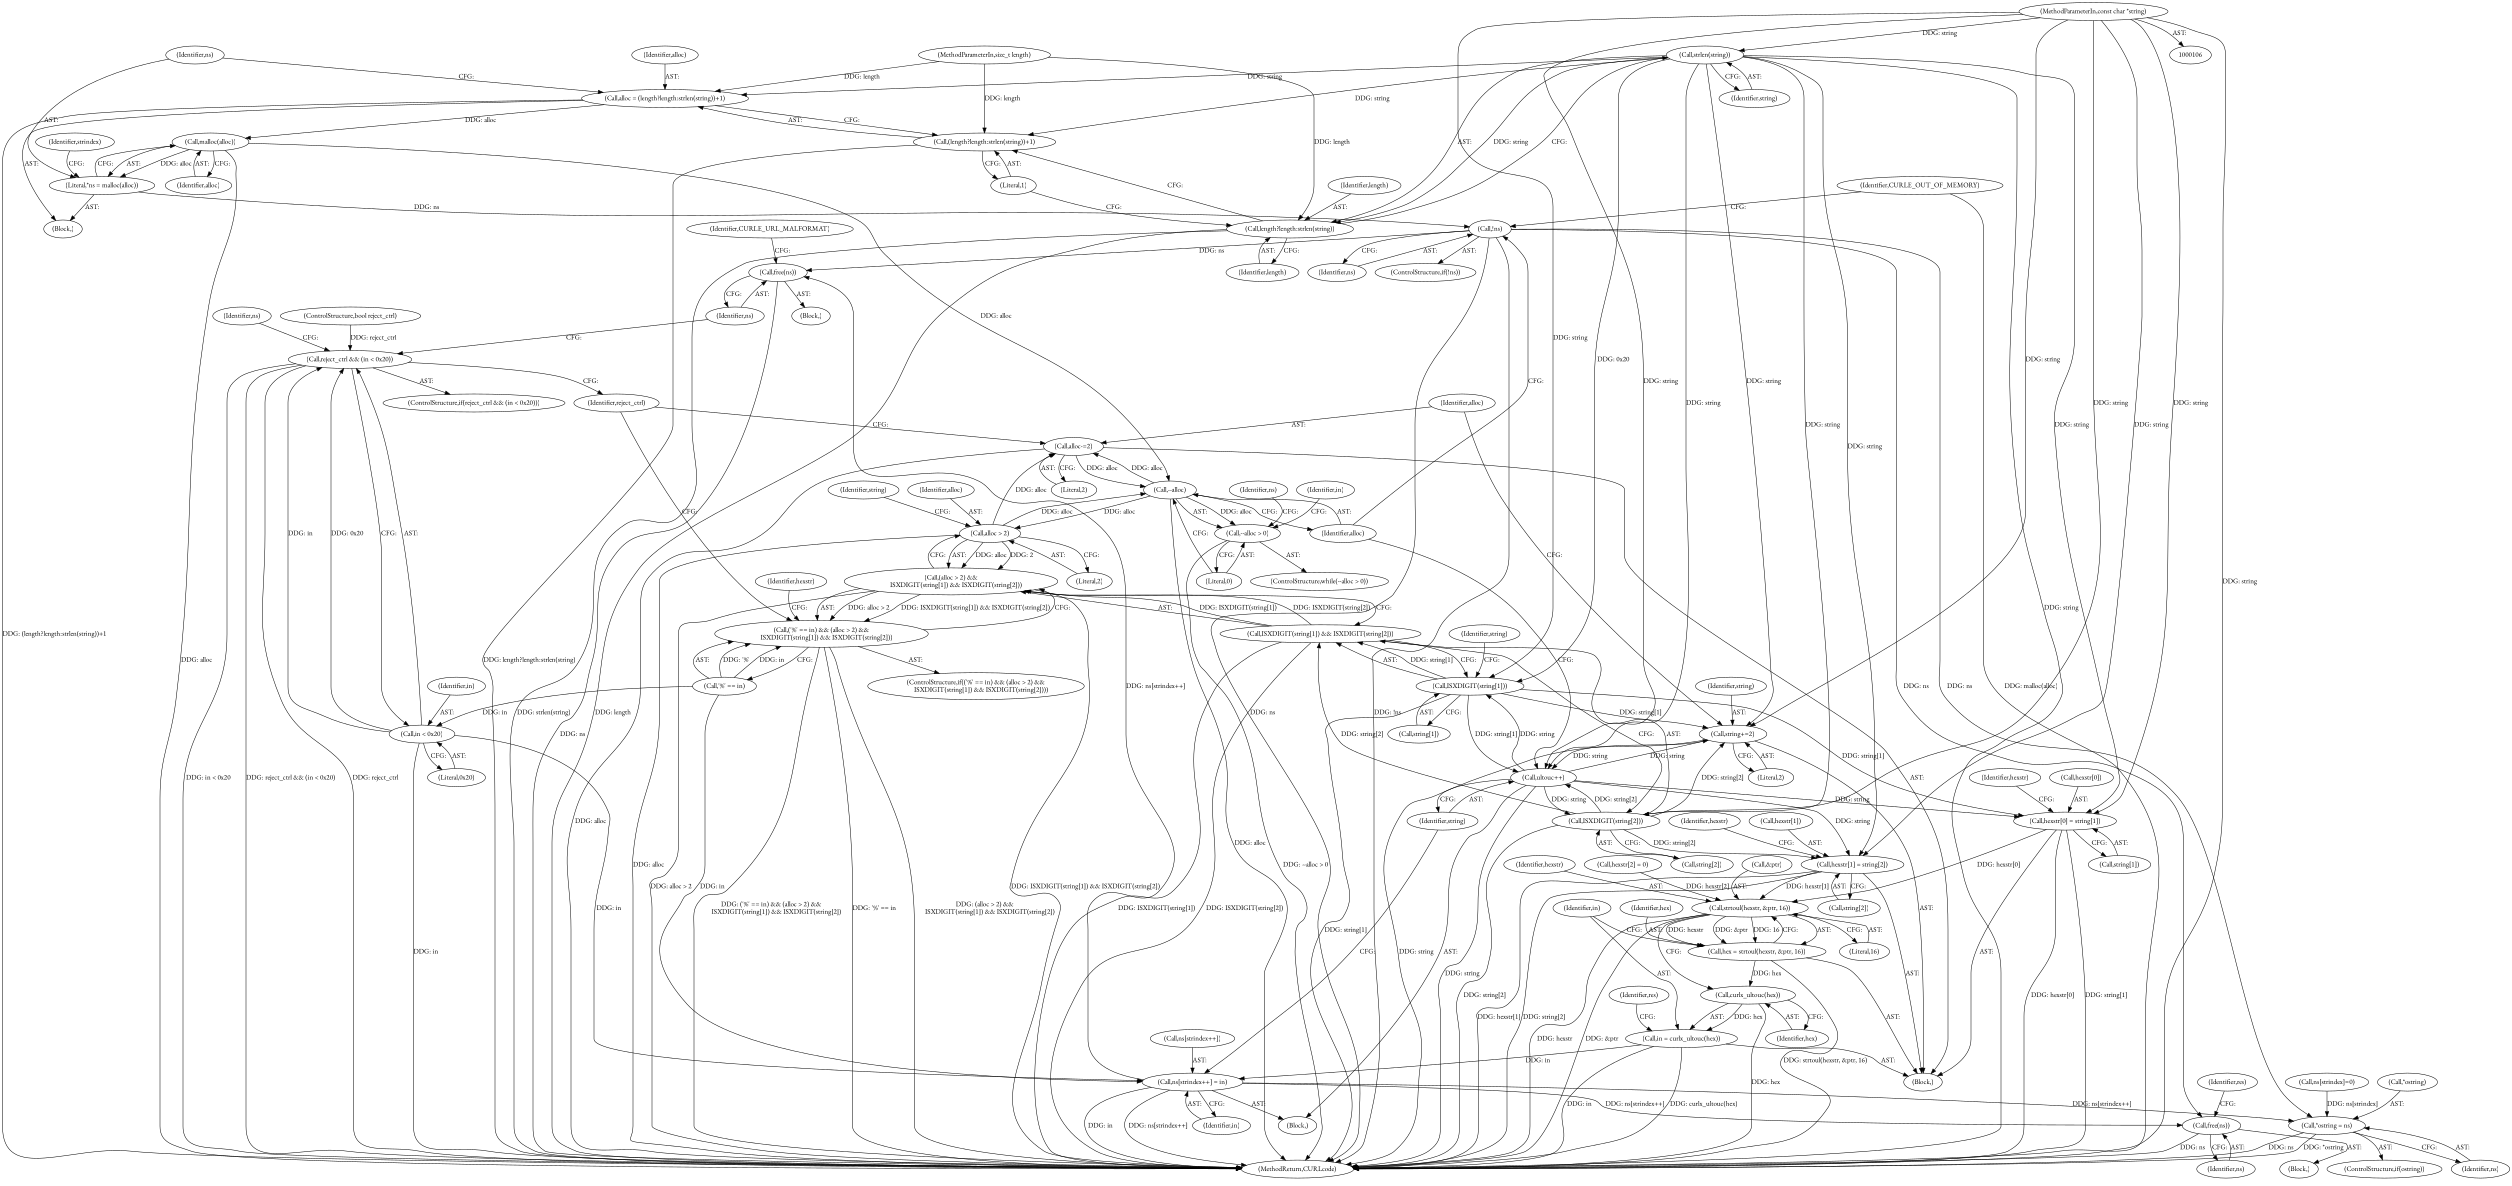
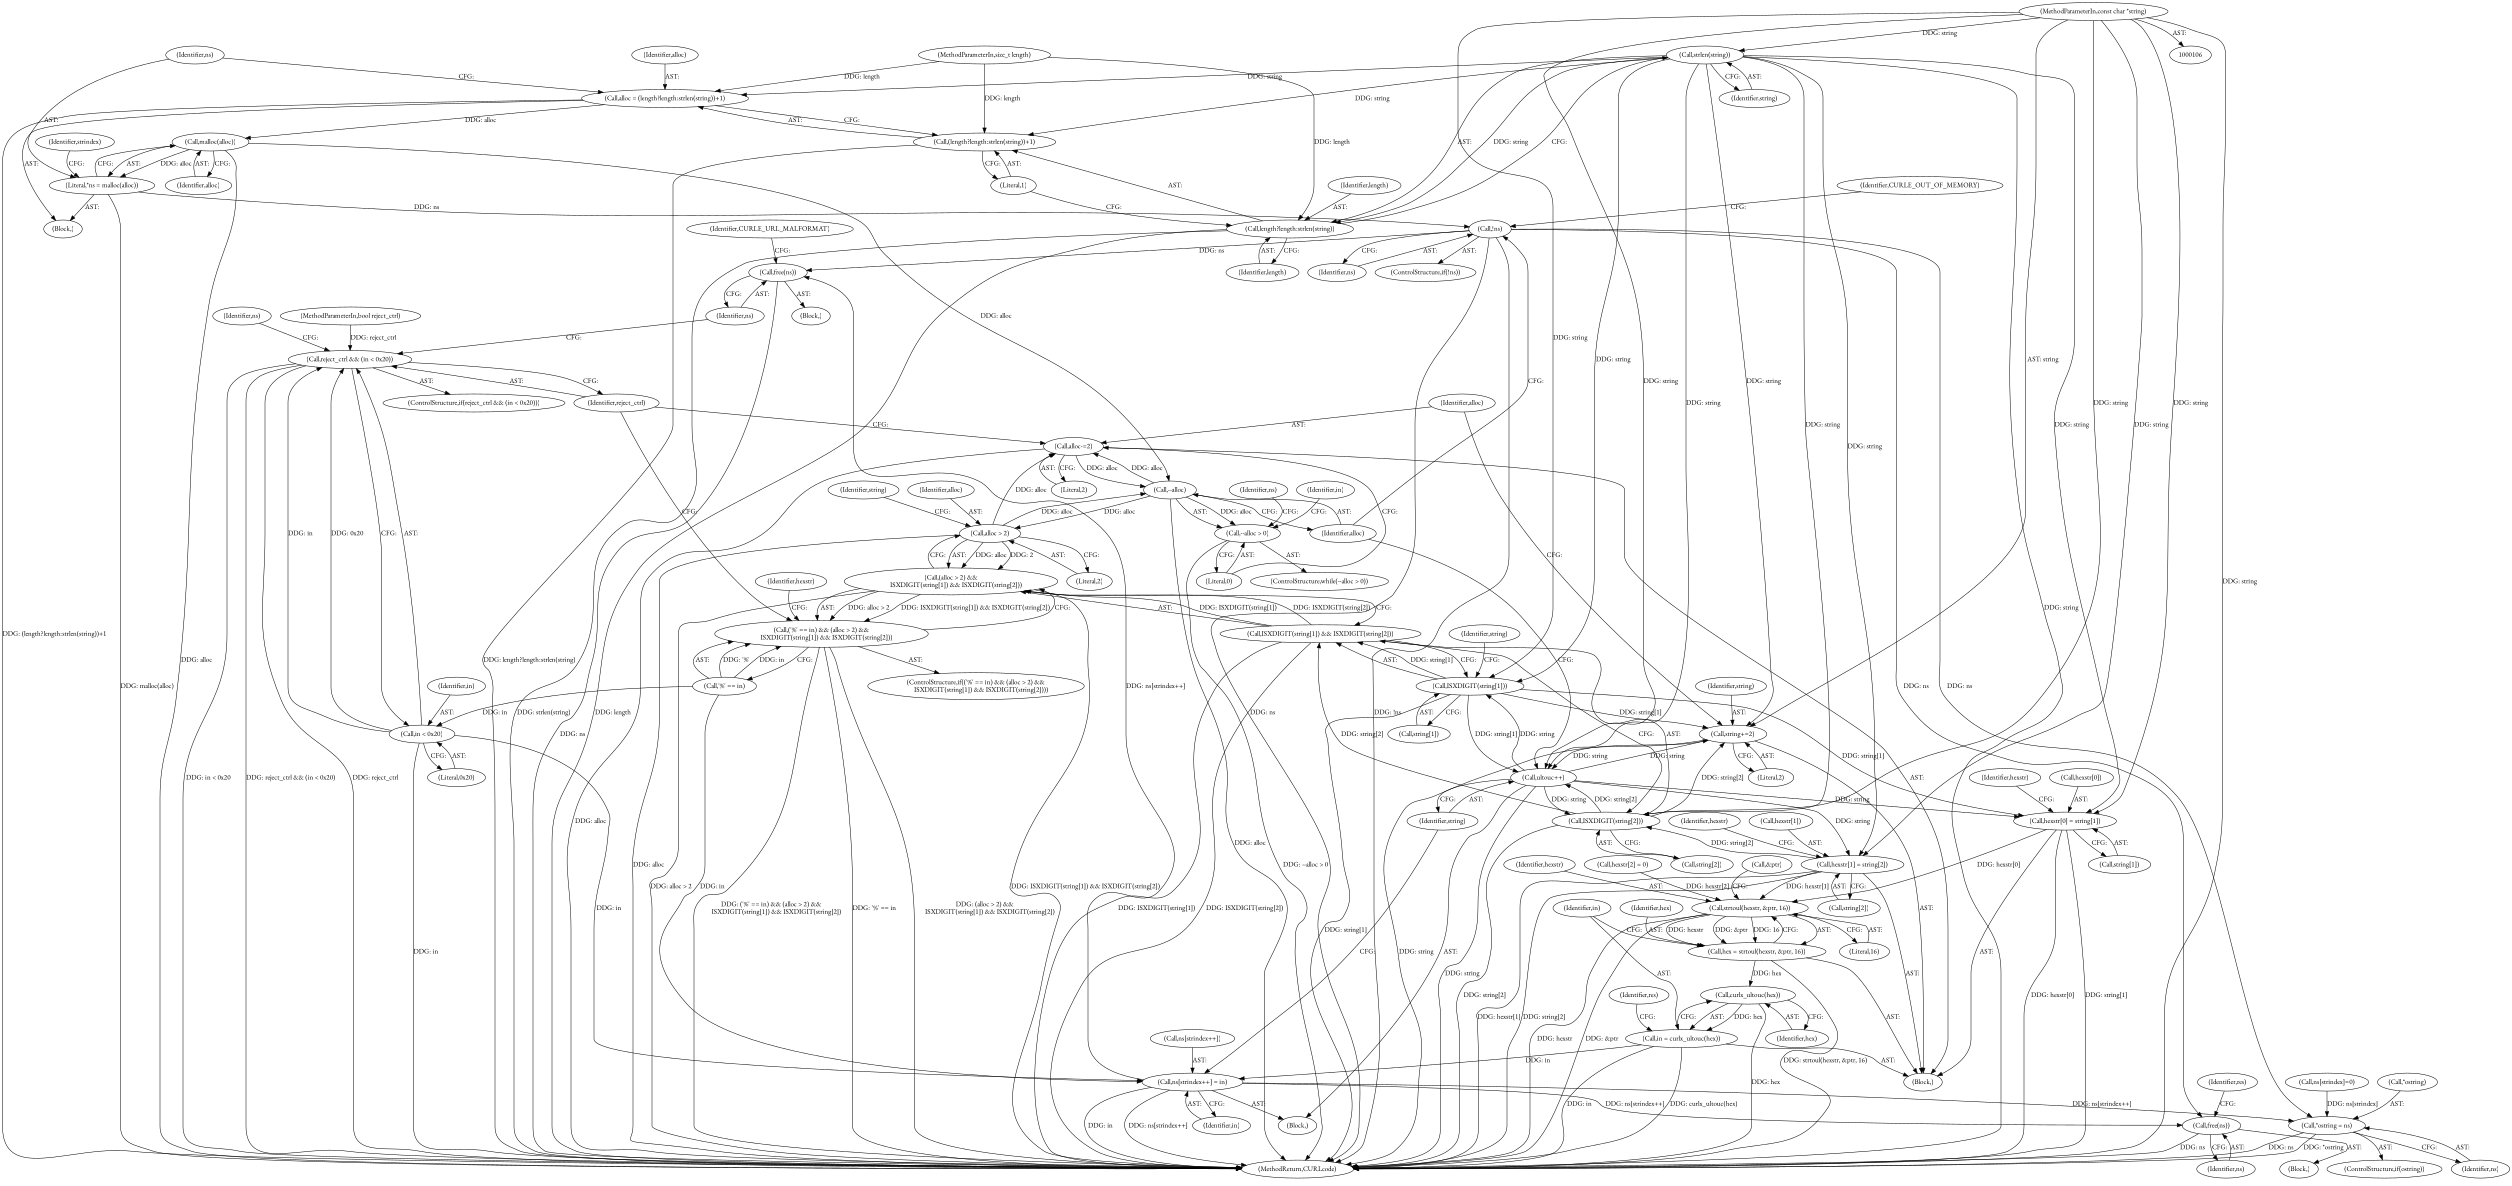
edge "(Call,length?length:strlen(string))" -> "(Call,(length?length:strlen(string))+1)": label "CFG: " -> "AST: "
node "(ControlStructure,bool reject_ctrl)": label "(ControlStructure,bool reject_ctrl)" -> "(MethodParameterIn,bool reject_ctrl)"
edge "(Call,strlen(string))" -> "(Call,ISXDIGIT(string[1]))": label "DDG: 0x20" -> "DDG: string"
edge "(MethodParameterIn,const char *string)" -> "(Call,string+=2)": label "DDG: string" -> "AST: string"
edge "(Identifier,reject_ctrl)" -> "(Call,reject_ctrl && (in < 0x20))": added, label "AST:"
edge "(Literal,0)" -> "(Call,--alloc)": now "(Literal,0)" -> "(Call,alloc-=2)"
edge "(Call,ISXDIGIT(string[2]))" -> "(Call,hexstr[1] = string[2])": reversed
edge "(Call,&ptr)" -> "(Call,strtoul(hexstr, &ptr, 16))": label "AST: " -> "CFG: "
edge "(Call,strtoul(hexstr, &ptr, 16))" -> "(Call,curlx_ultouc(hex))": now "(Call,in = curlx_ultouc(hex))" -> "(Call,curlx_ultouc(hex))"
edge "(Identifier,CURLE_OUT_OF_MEMORY)" -> "(MethodReturn,CURLcode)": now "(Literal,*ns = malloc(alloc))" -> "(MethodReturn,CURLcode)"
